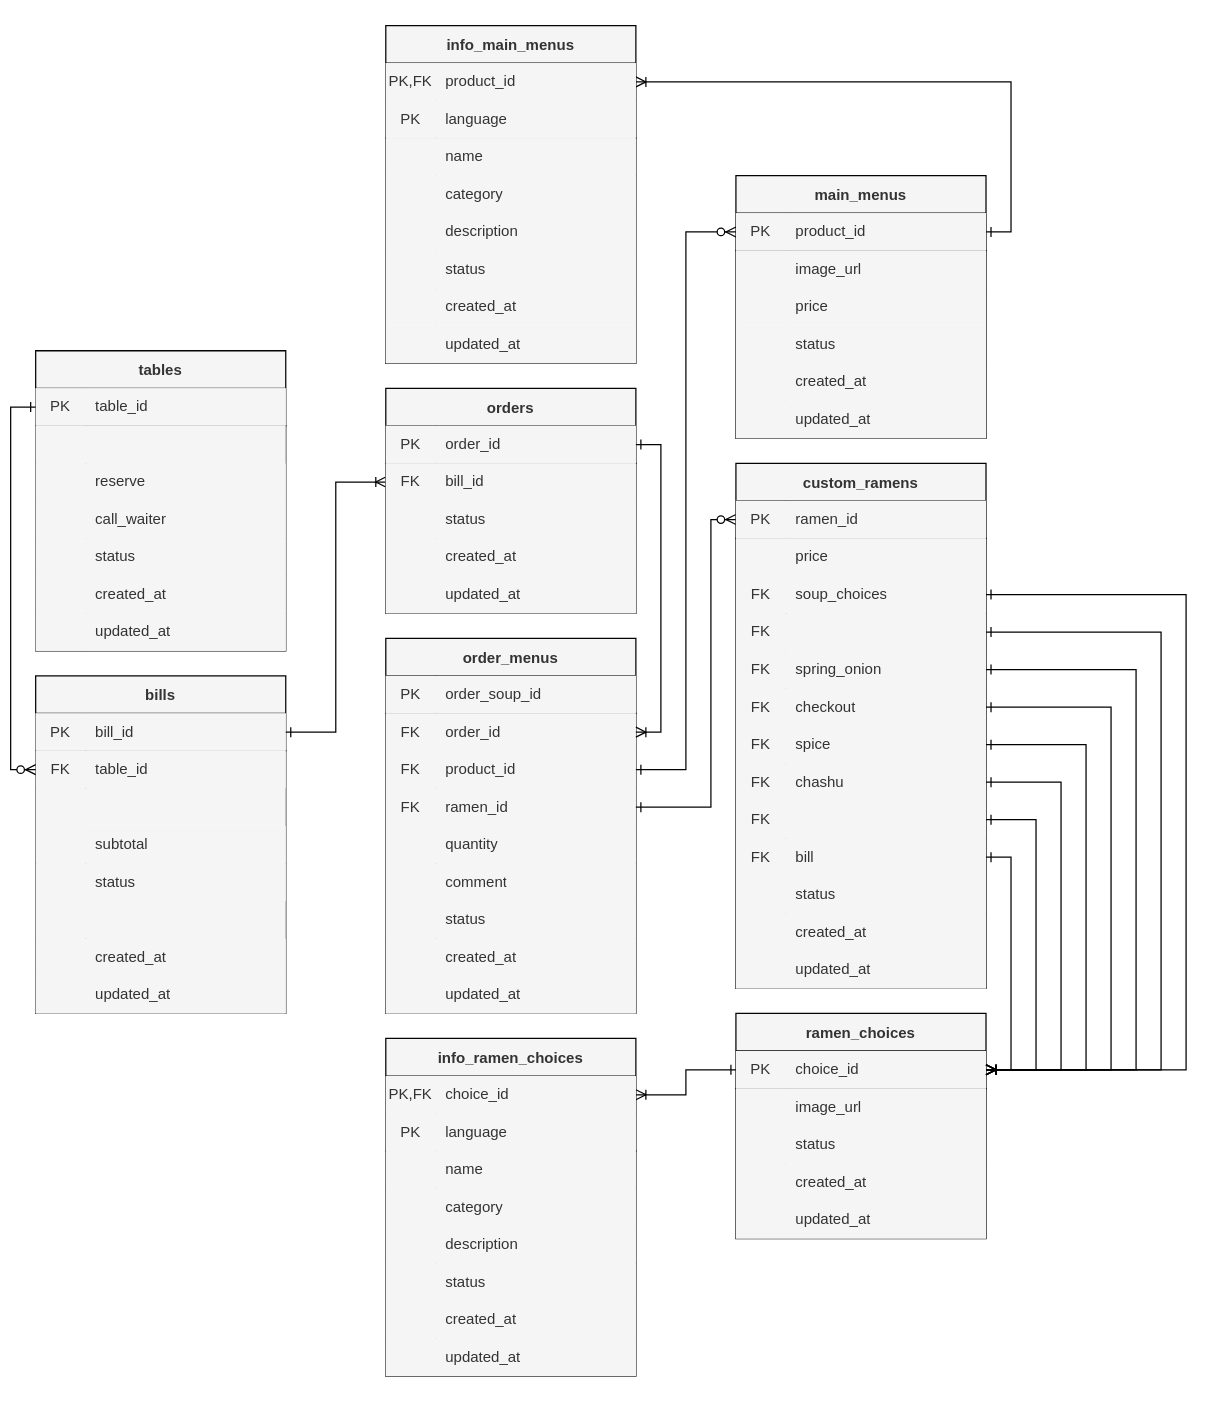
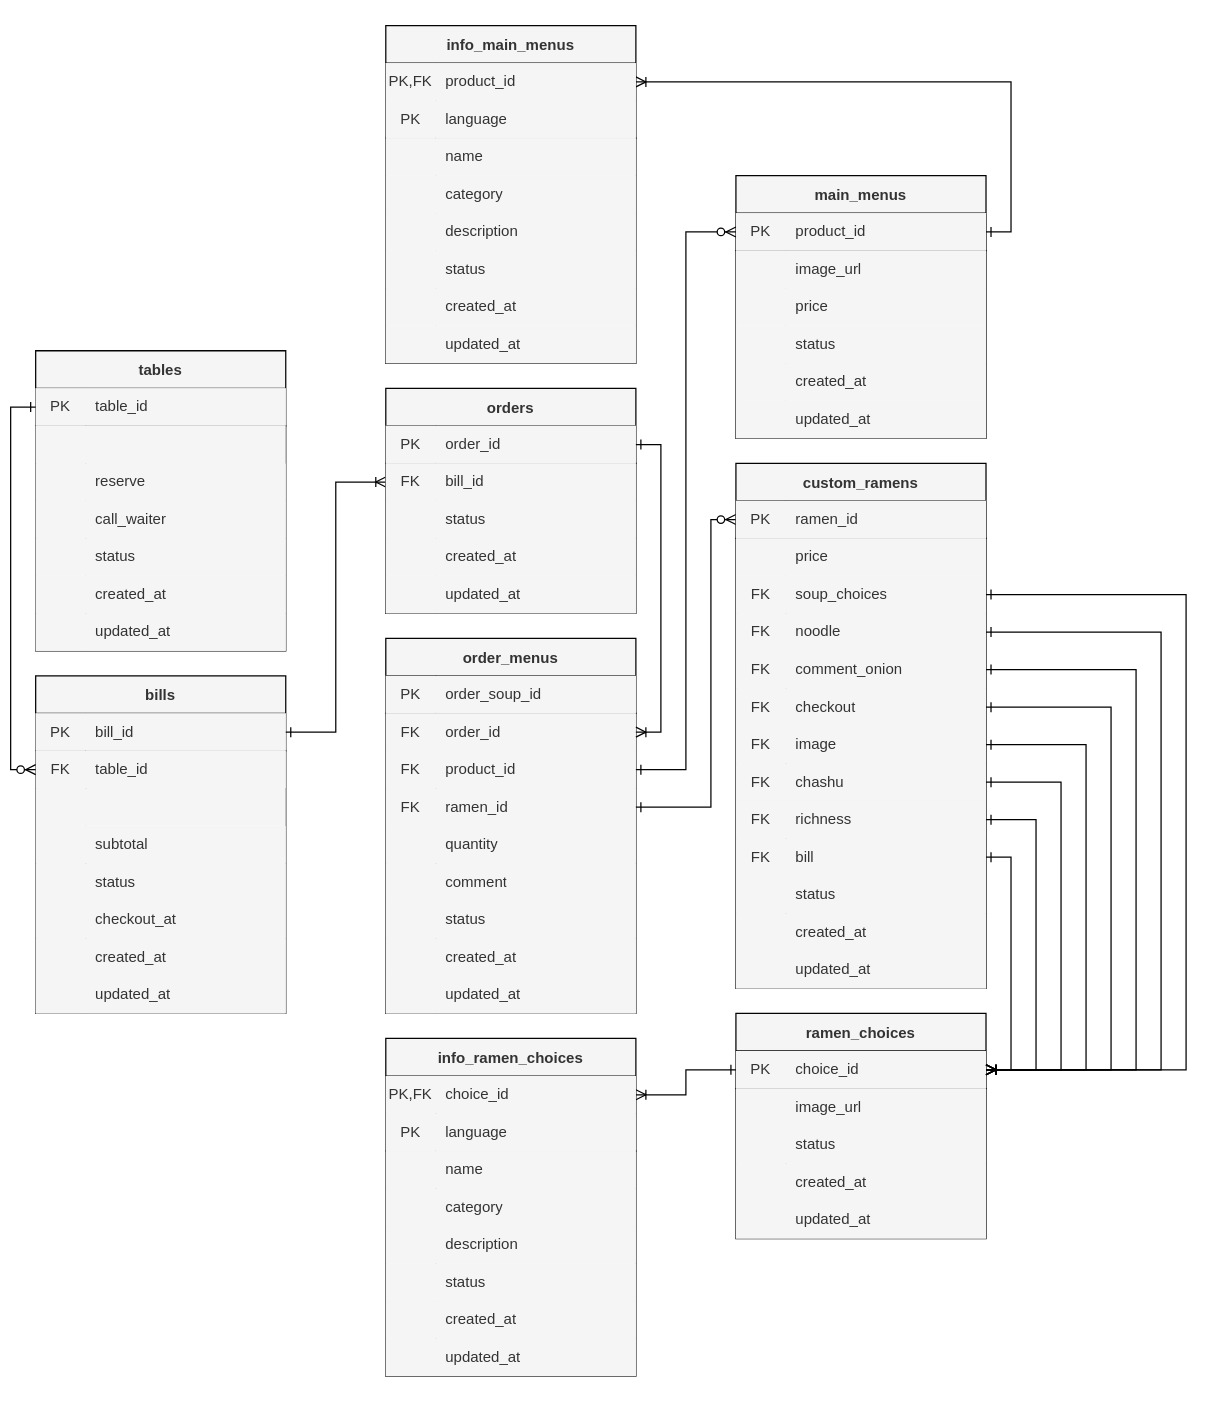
node "noodle": added
node "spring_onion": label "spring_onion" -> "comment_onion"
node "spice": label "spice" -> "image"
node "richness": added
node "checkout_at": added
